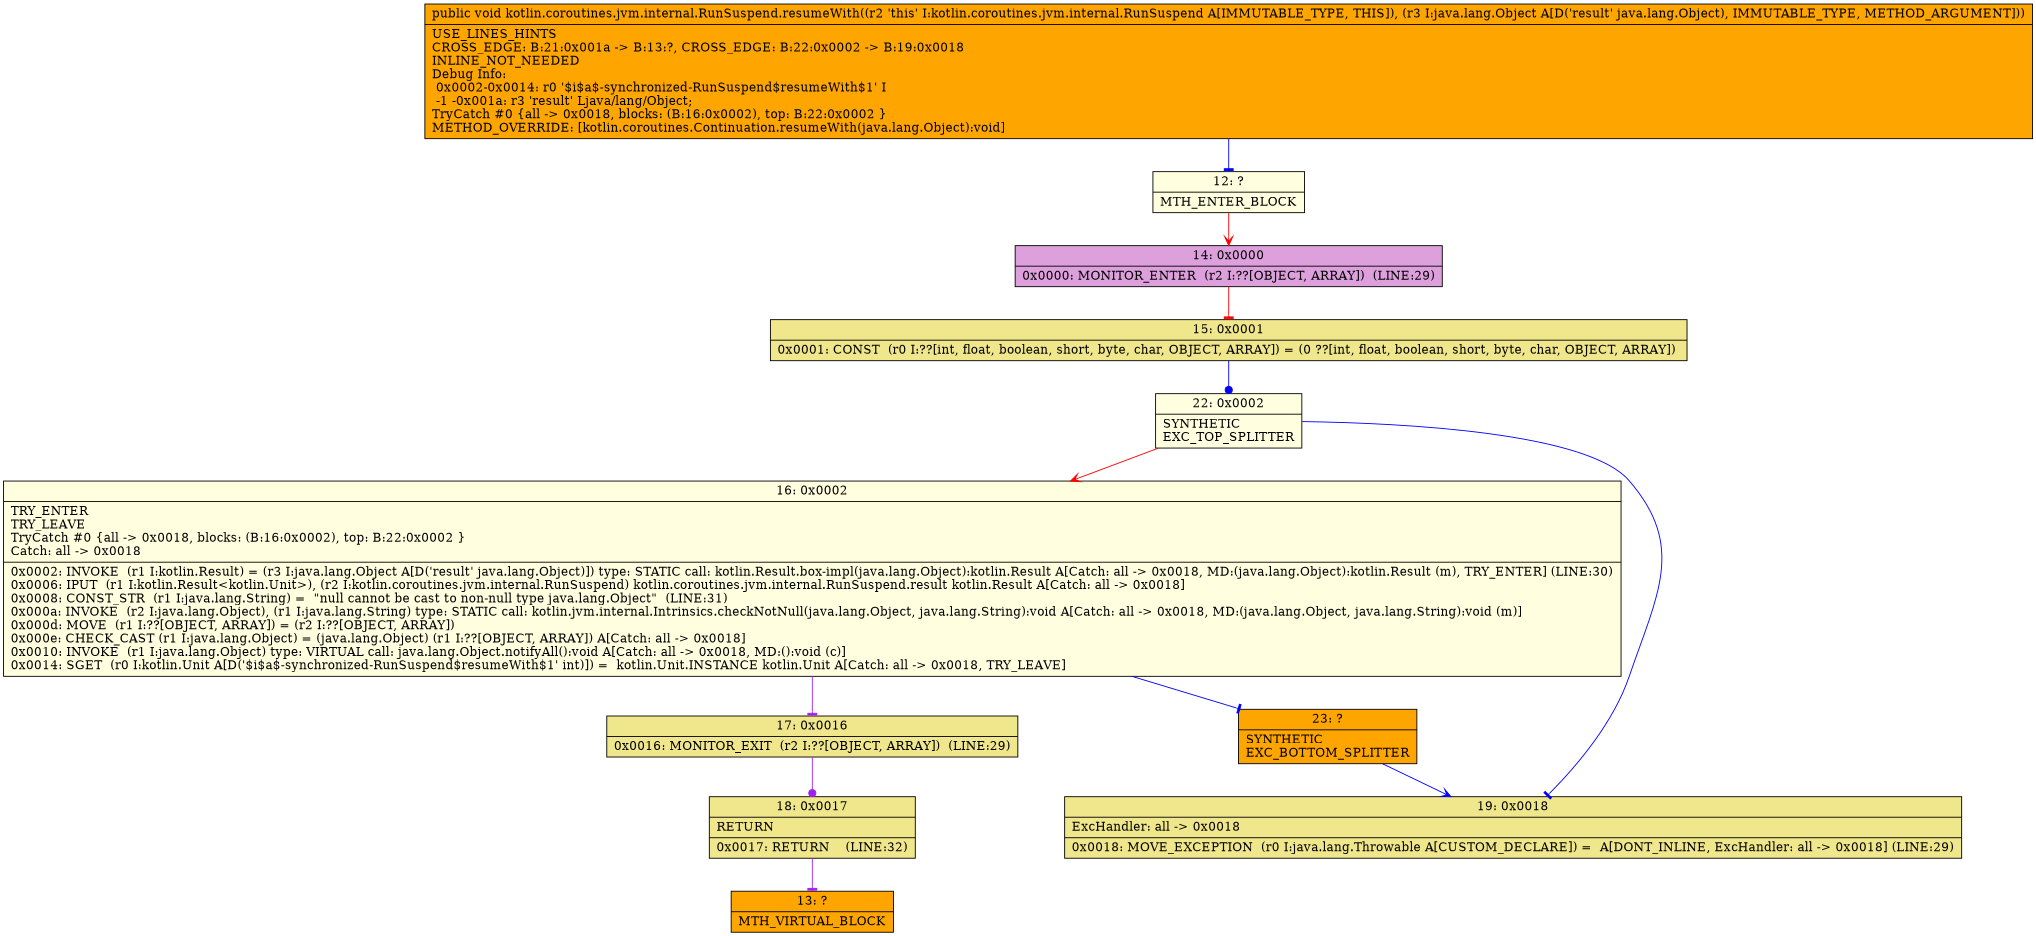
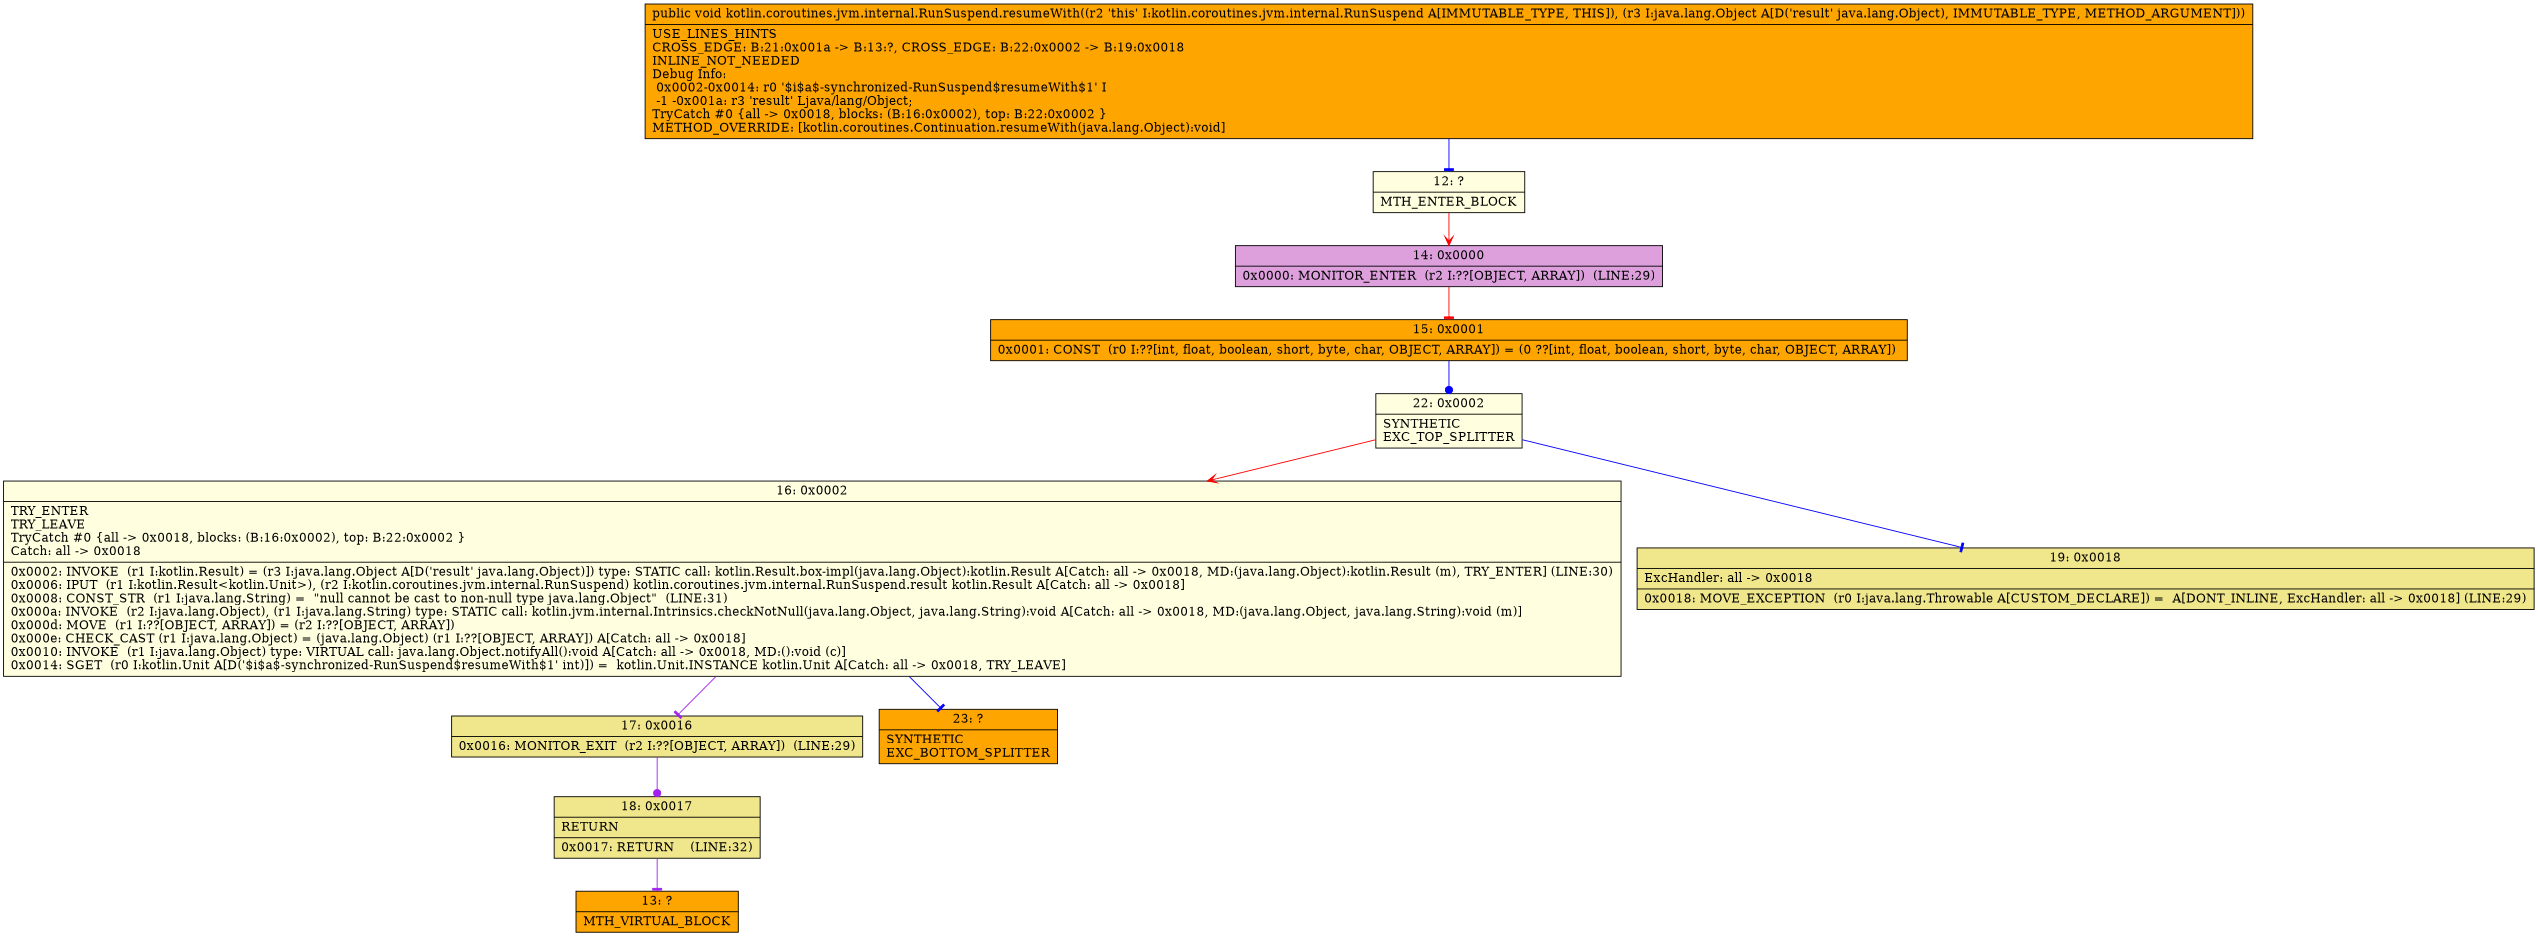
node "15: 0x0001": fillcolor khaki -> orange
edge "23: ?" -> "19: 0x0018": removed
